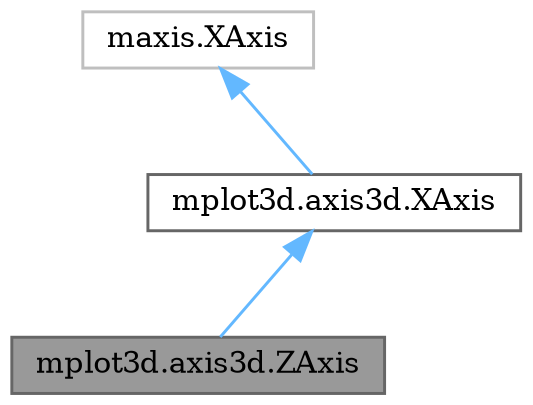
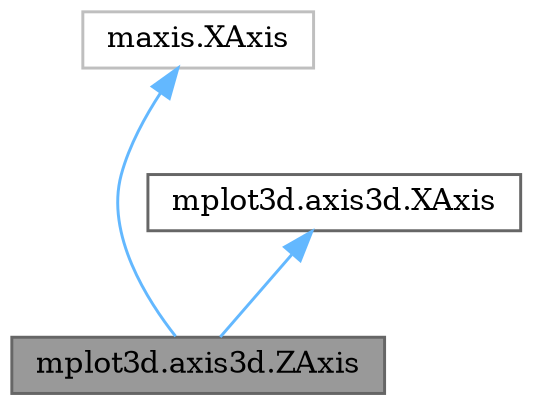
edge "mplot3d.axis3d.XAxis" -> "maxis.XAxis": now "mplot3d.axis3d.ZAxis" -> "maxis.XAxis"
